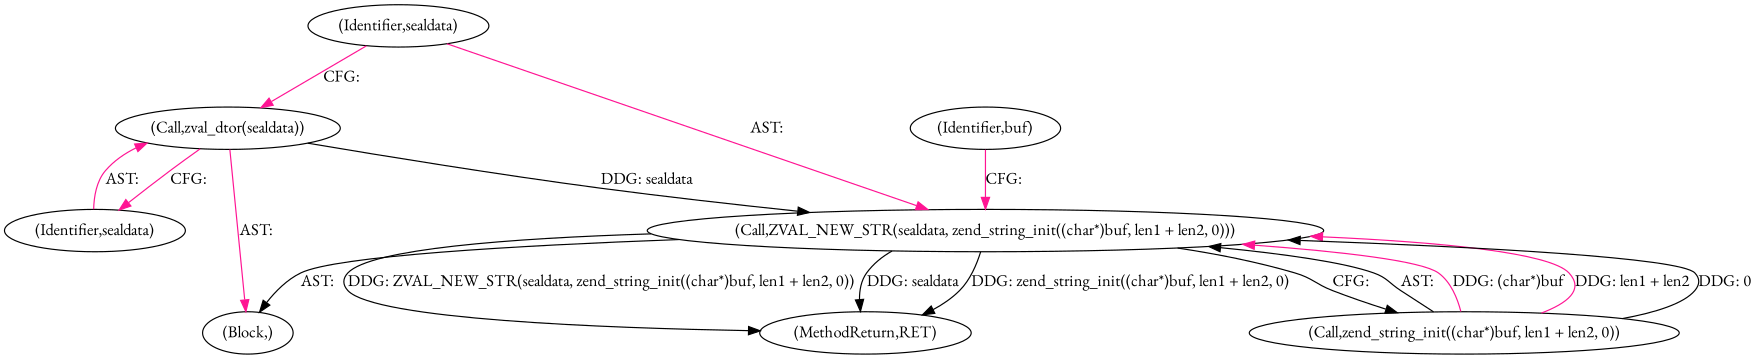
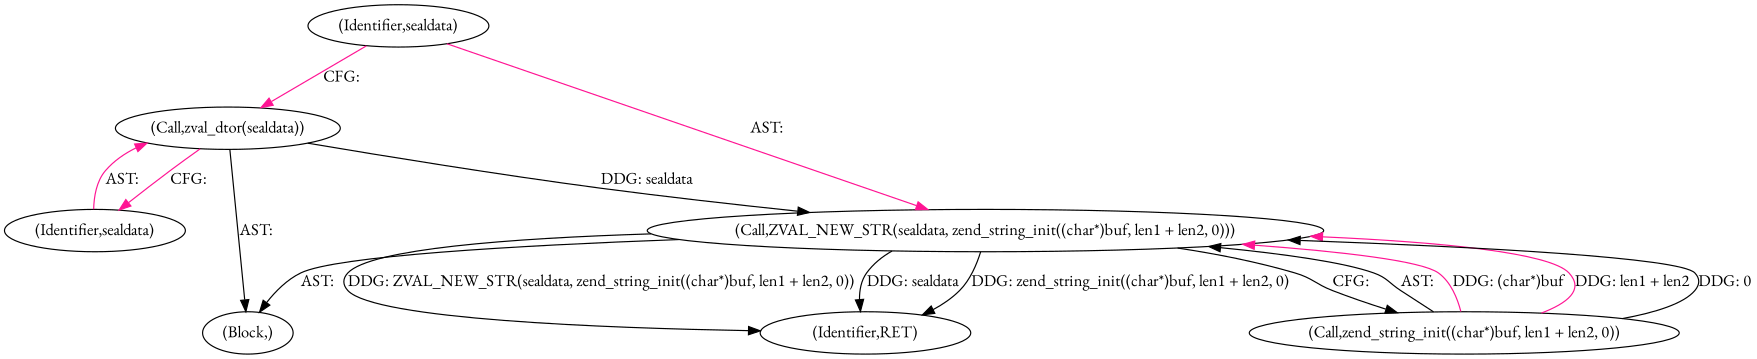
node "(Identifier,buf)": removed
edge "(Call,zval_dtor(sealdata))" -> "(Block,)": color deeppink -> black
node "(MethodReturn,RET)": label "(MethodReturn,RET)" -> "(Identifier,RET)"
